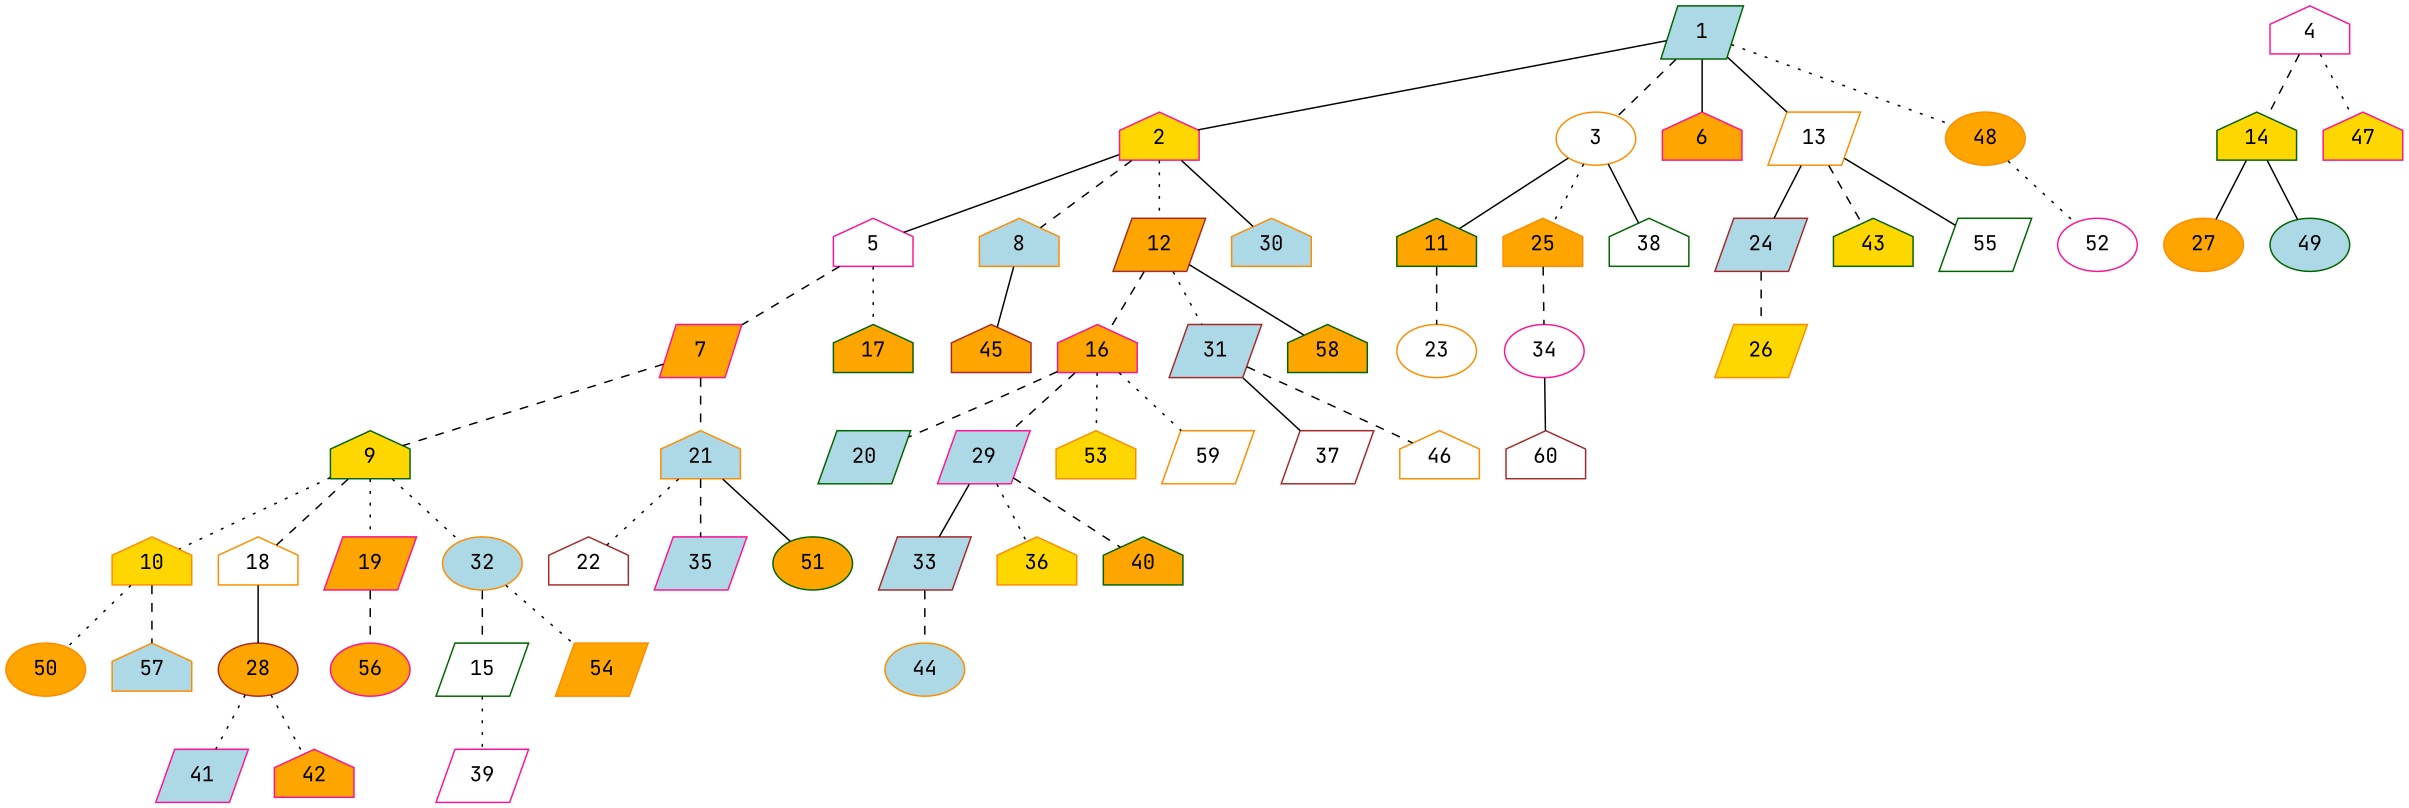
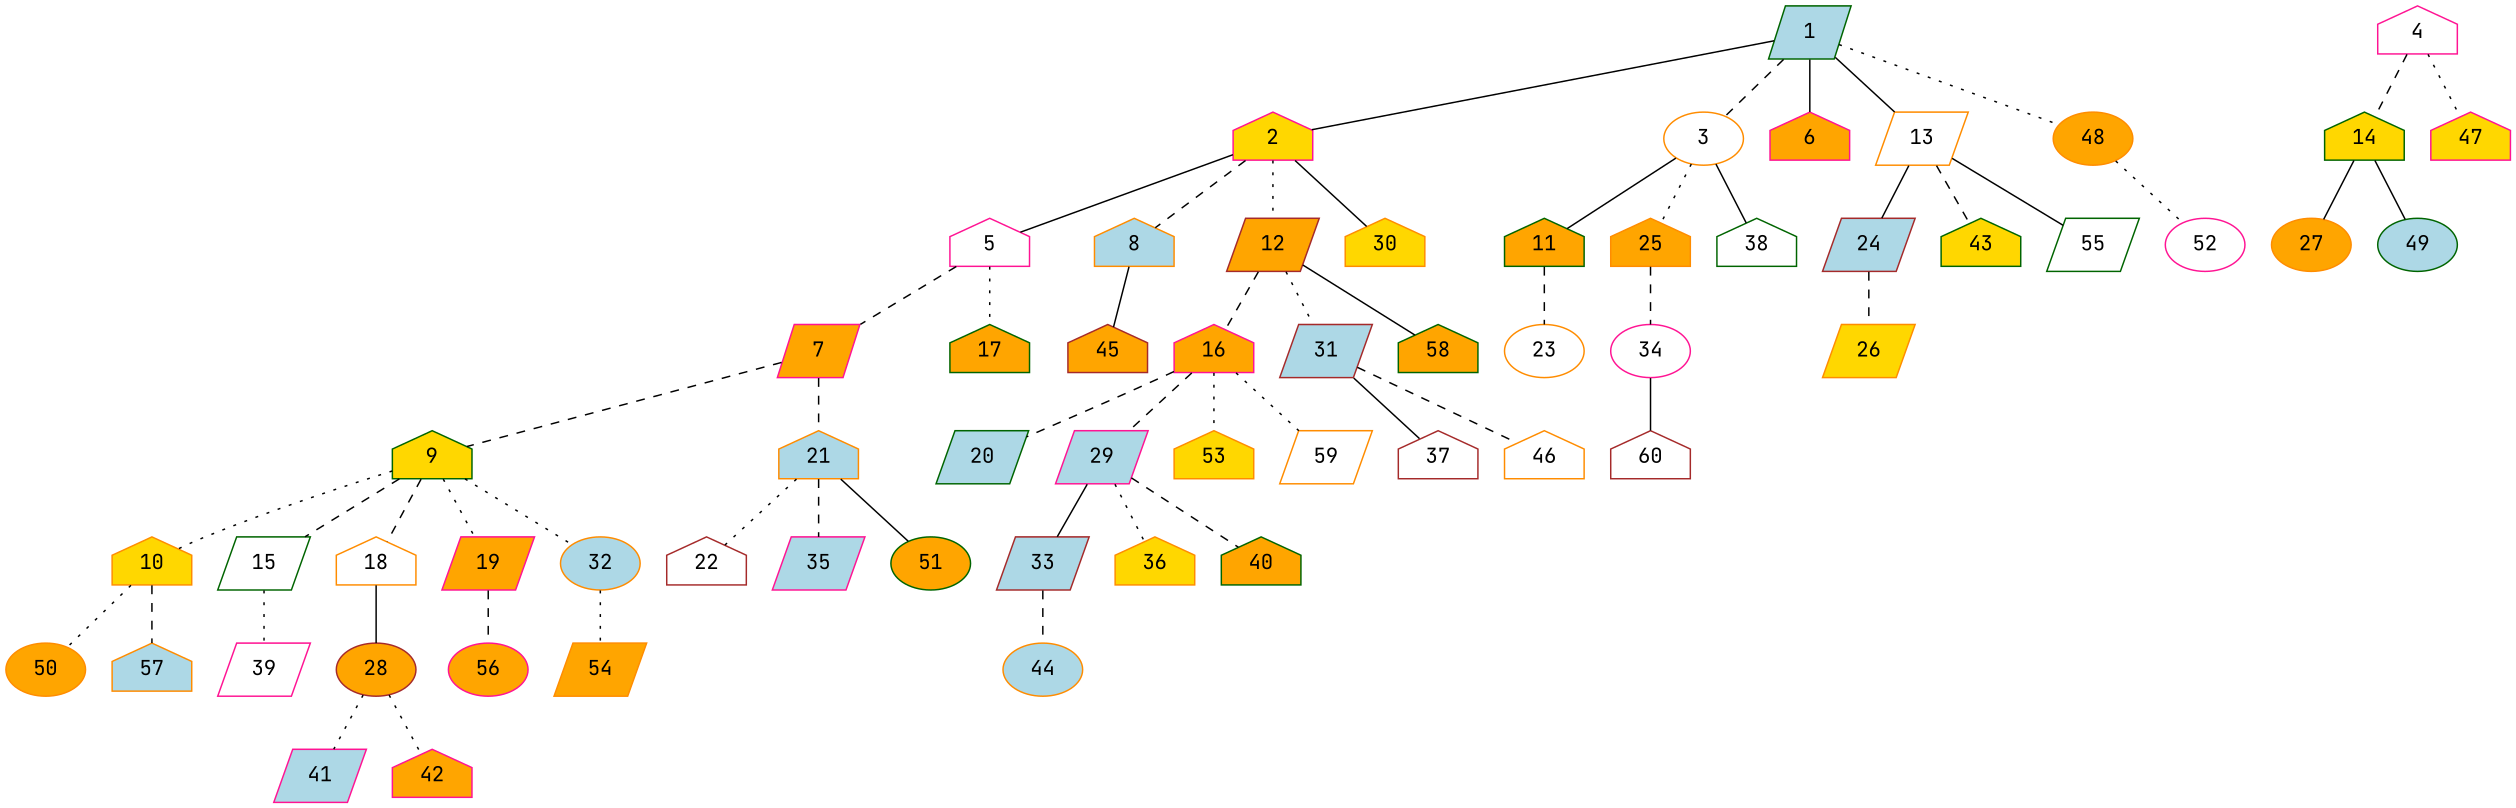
node "30": fillcolor lightblue -> gold
node "37": shape parallelogram -> house
edge "32" -- "15": now "9" -- "15"
